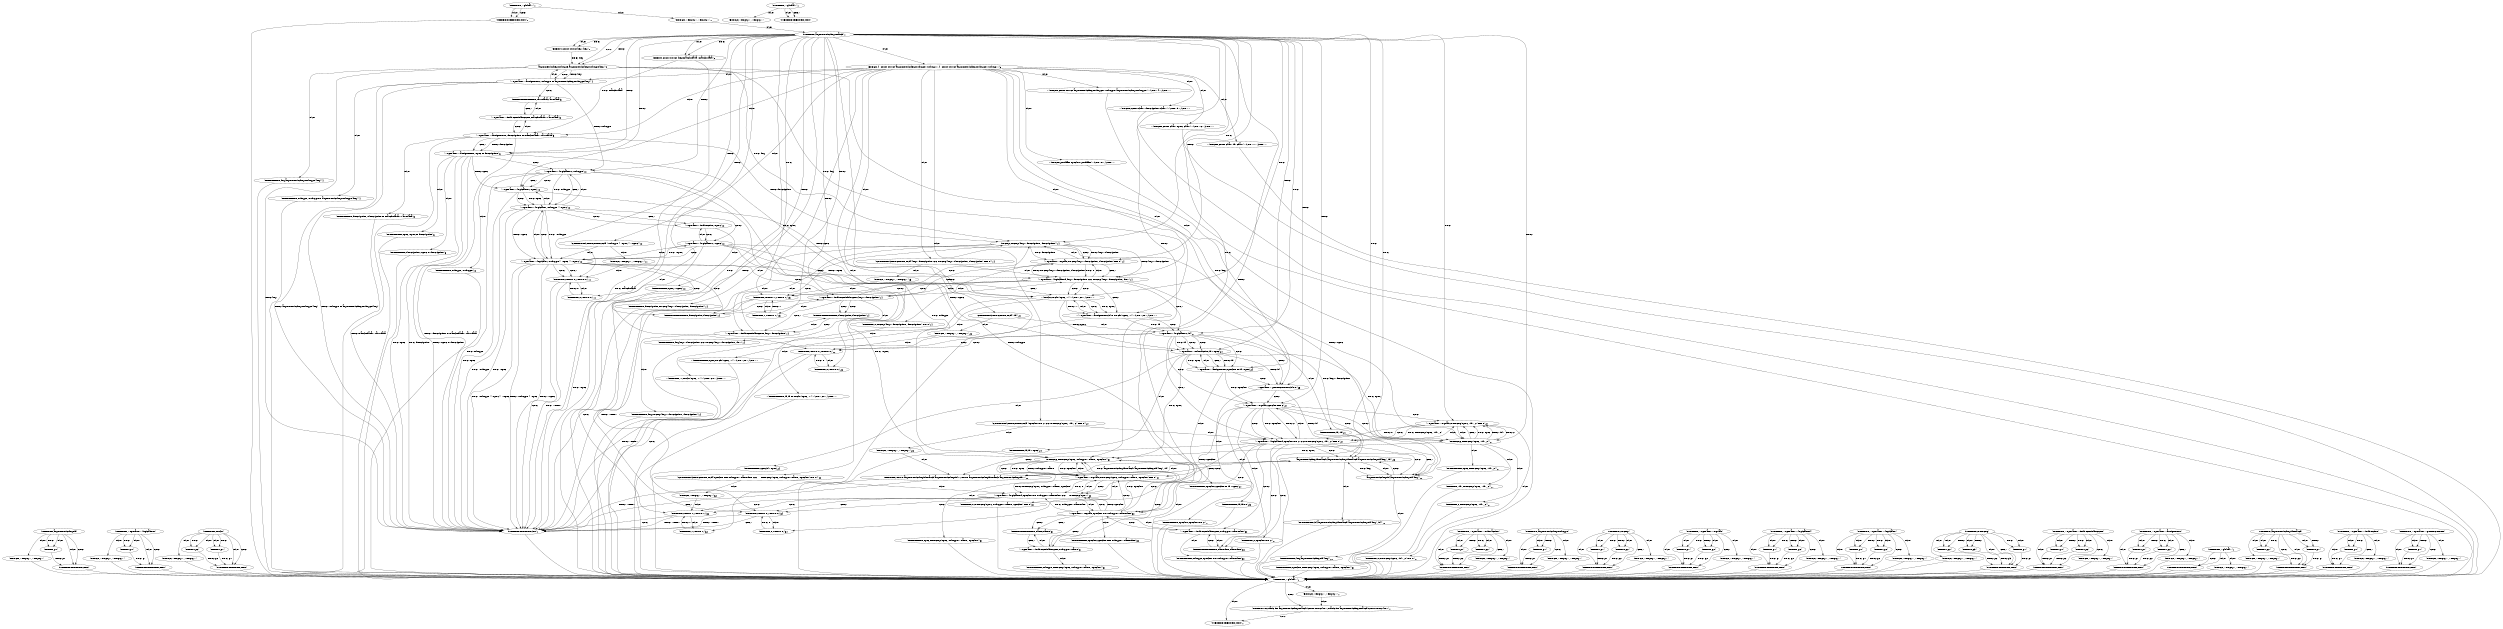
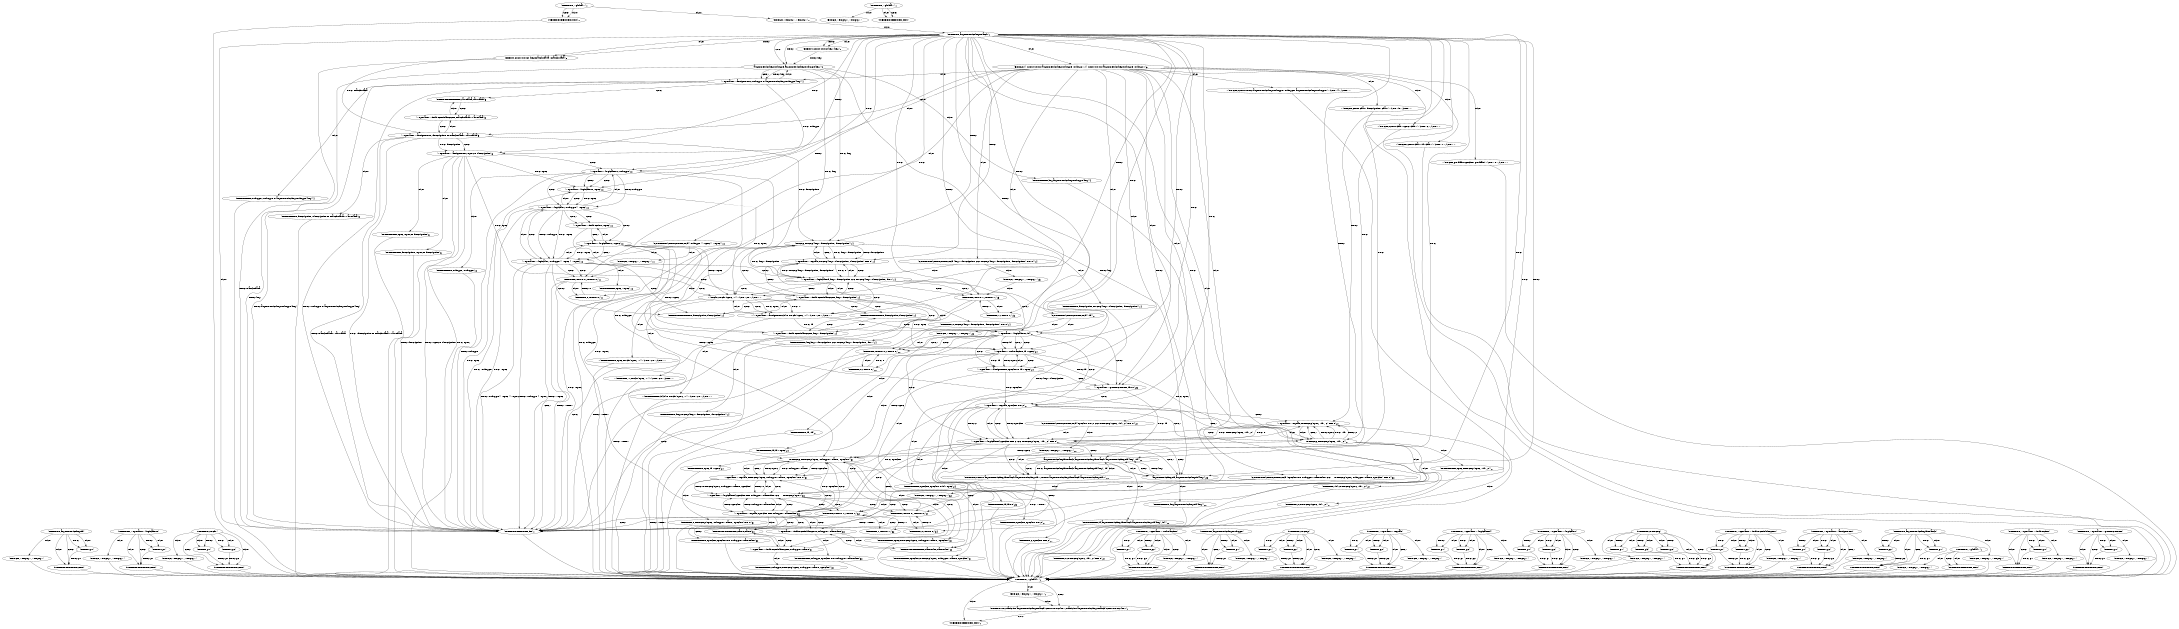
edge "(memcmp,memcmp(spec, subtype->name, speclen))" -> "(IDENTIFIER,speclen,memcmp(spec, subtype->name, speclen))": added, label "AST:"
